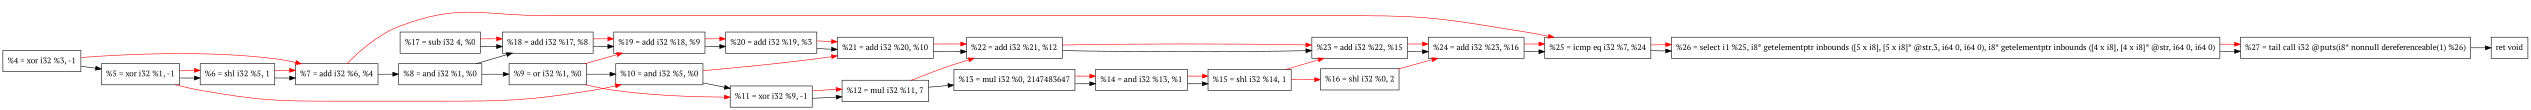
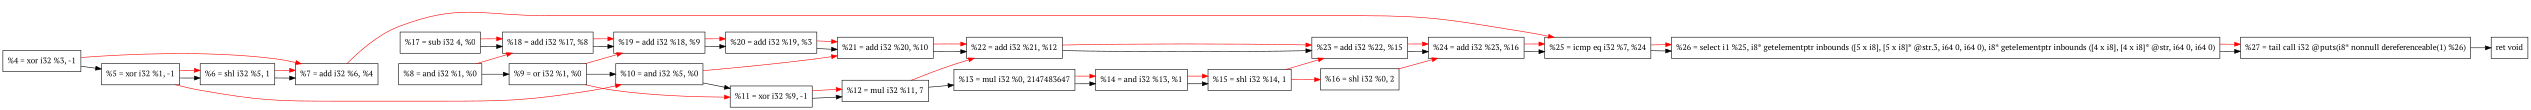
edge "%8 = and i32 %1, %0" -> "%18 = add i32 %17, %8": color black -> red
edge "%7 = add i32 %6, %4" -> "%8 = and i32 %1, %0": removed
